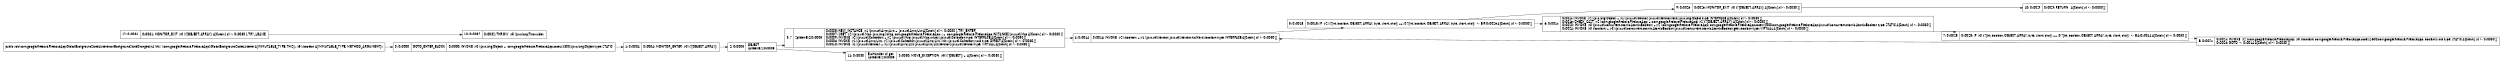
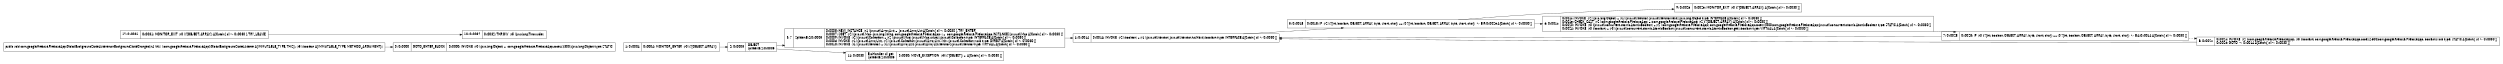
node "10: 0x002f": removed
edge "7: 0x0028" -> "4: 0x0014": added
edge "0: 0x0000" -> "1: 0x0004": removed
